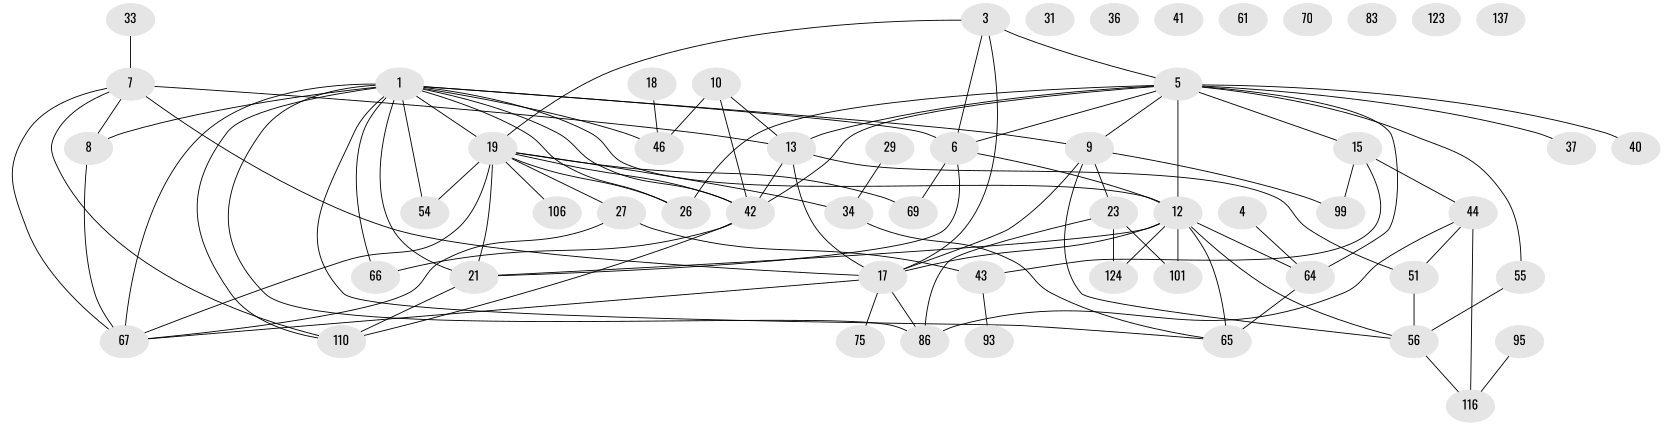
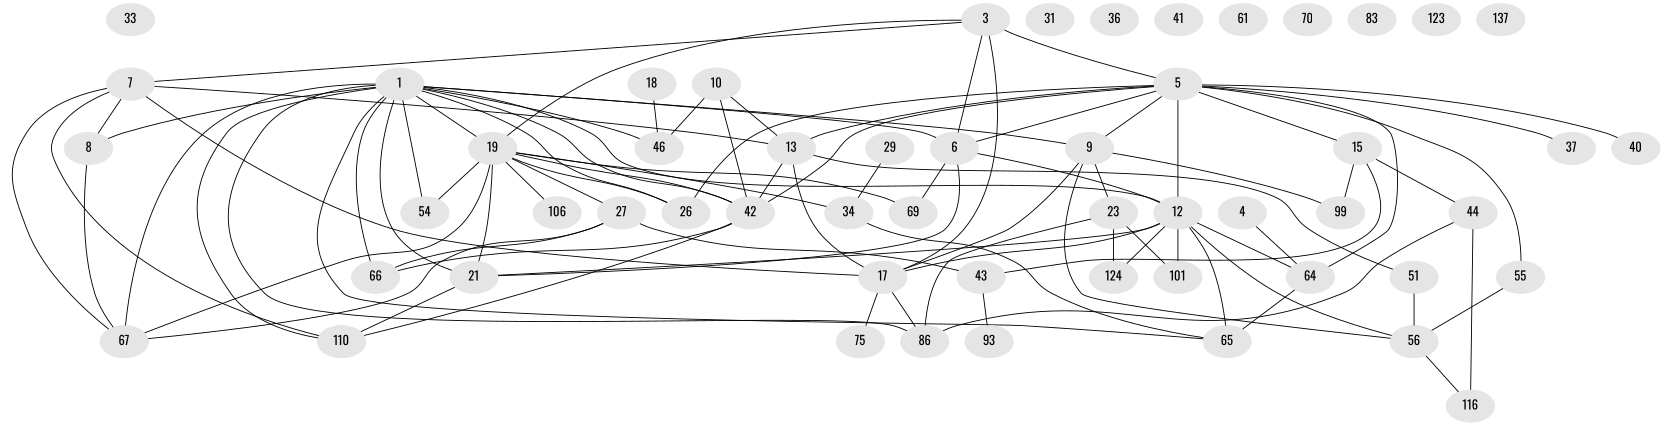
edge "33" -- "7": now "3" -- "7"
edge "44" -- "51": removed
edge "27" -- "66": added
edge "17" -- "67": removed
node "95": removed
